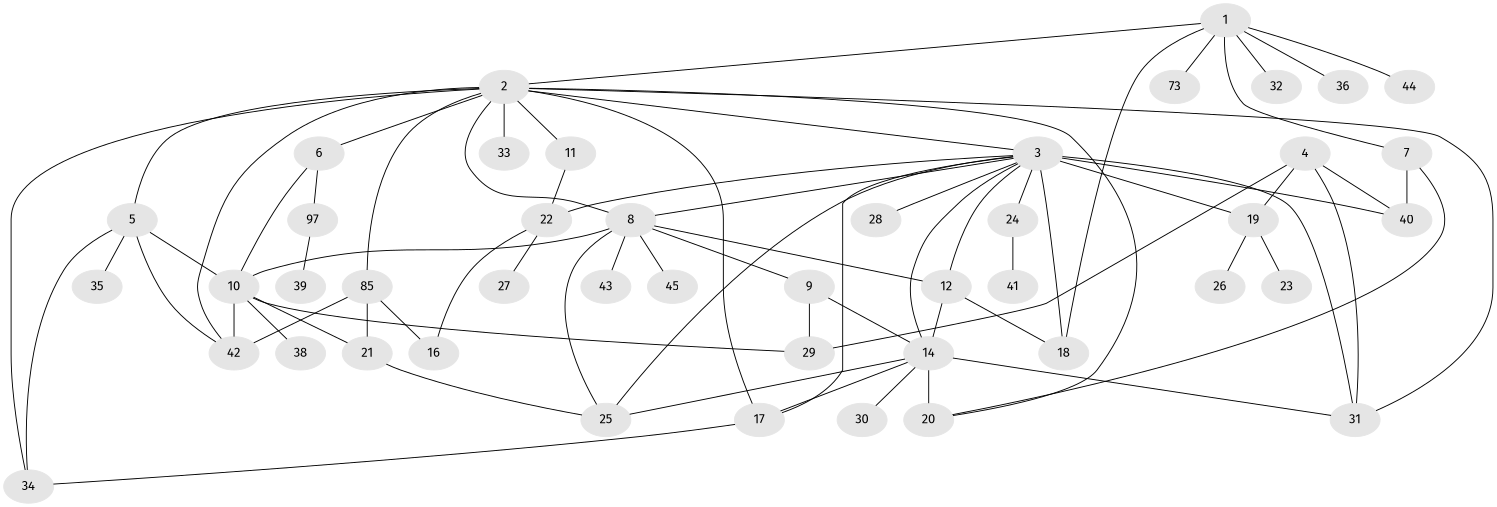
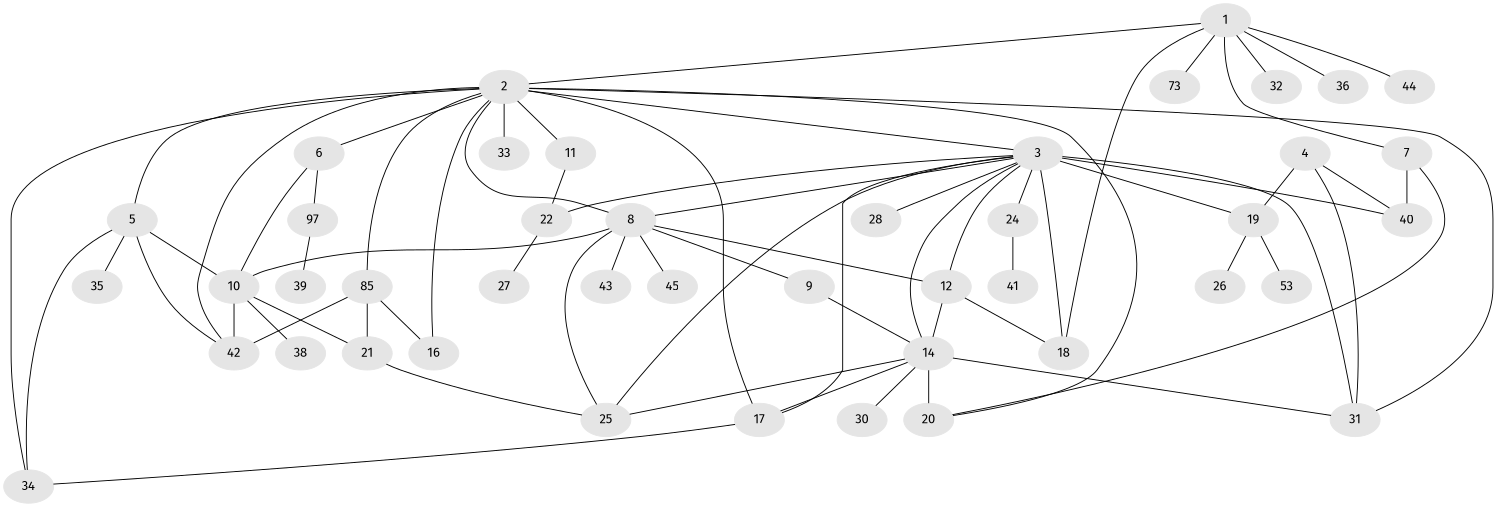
edge "22" -- "16": now "2" -- "16"
node "23": label "23" -> "53"
node "29": removed
